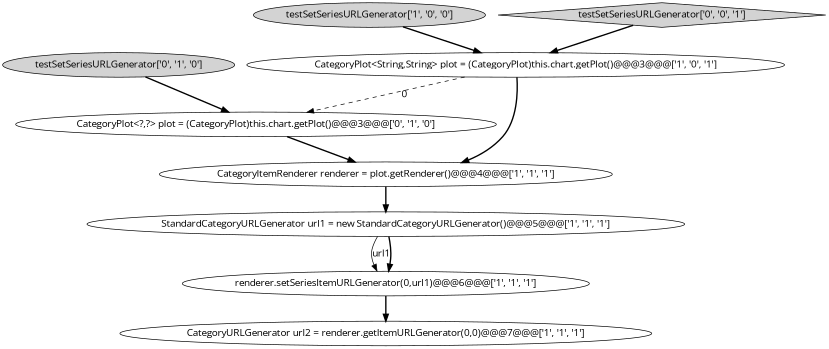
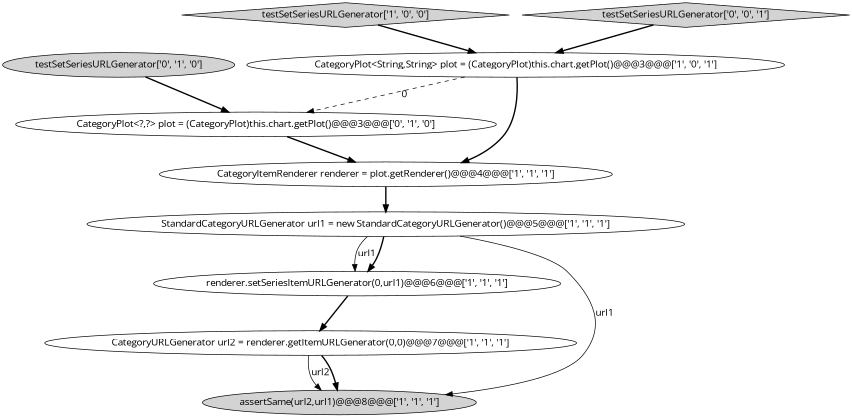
node "testSetSeriesURLGenerator['1', '0', '0']": shape ellipse -> diamond
node "assertSame(url2,url1)@@@8@@@['1', '1', '1']": added
